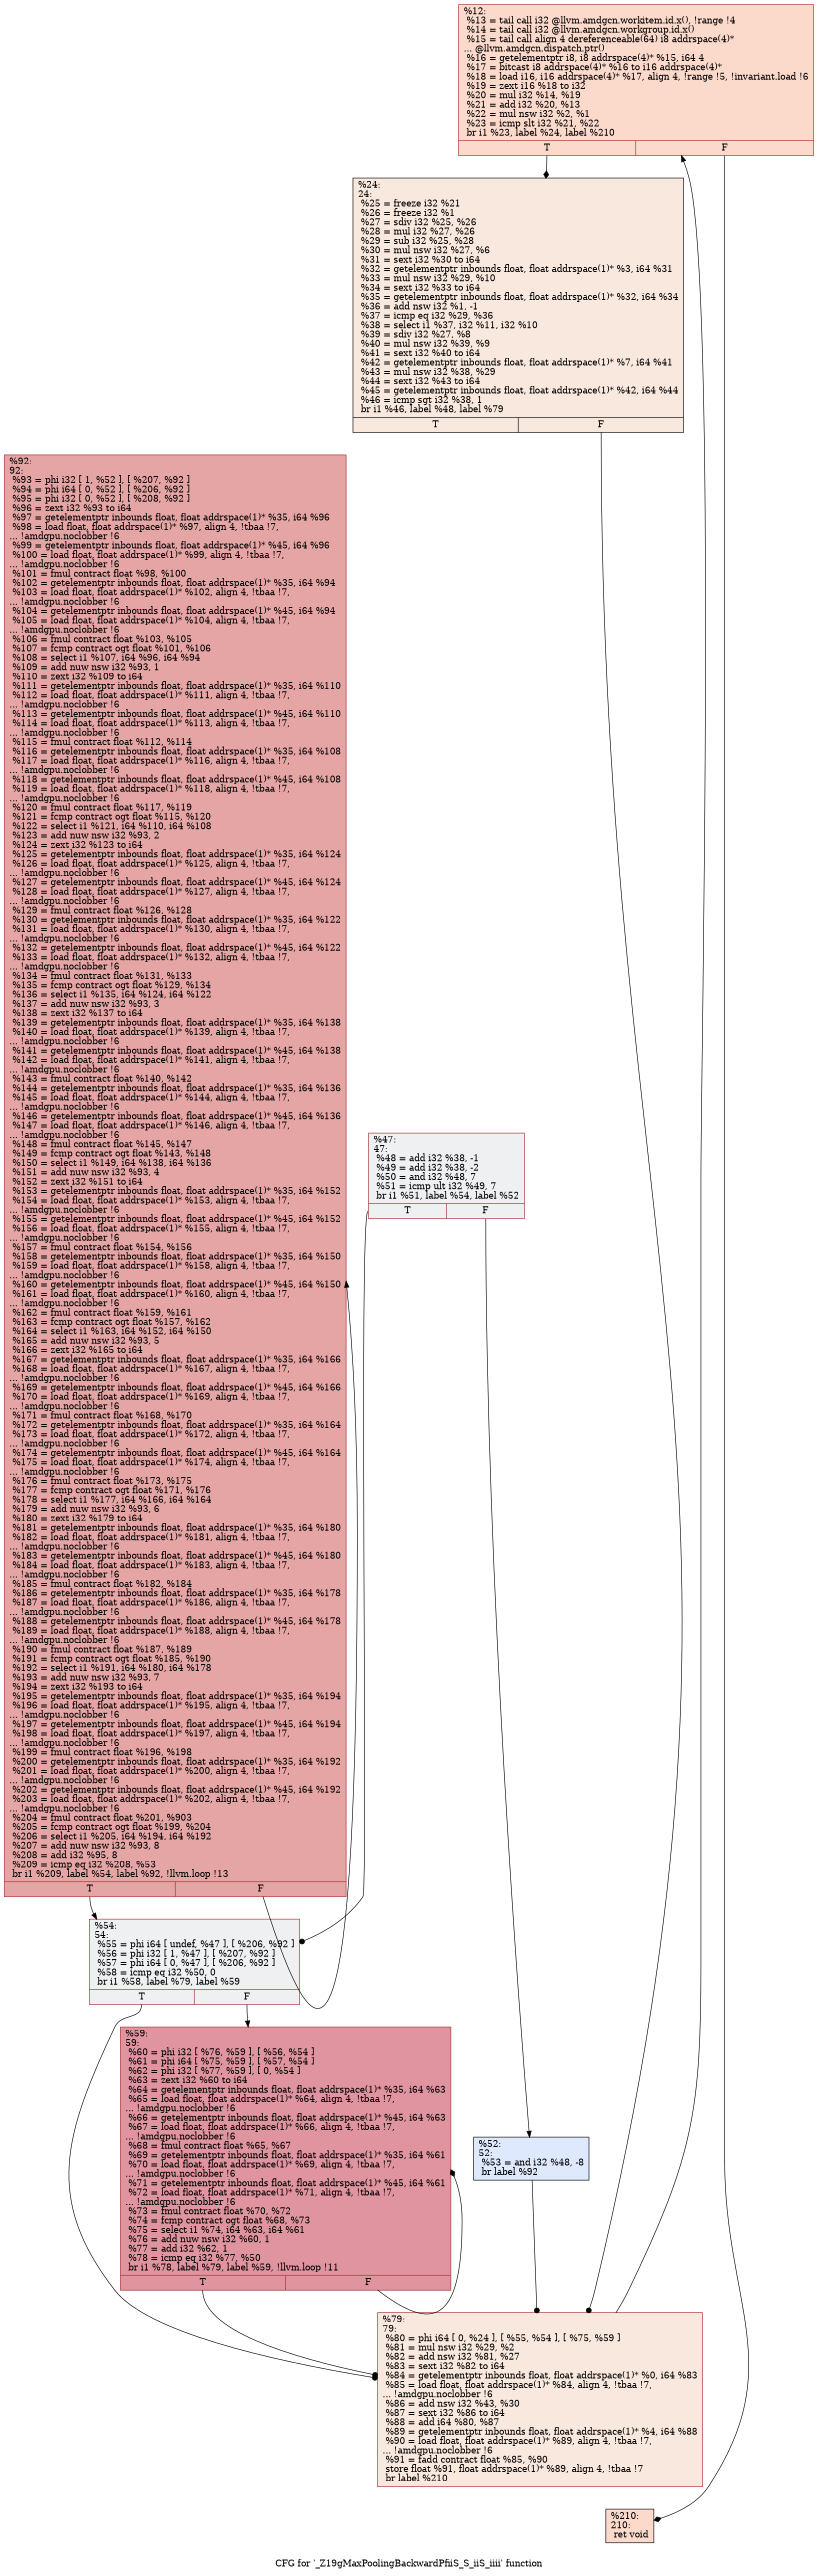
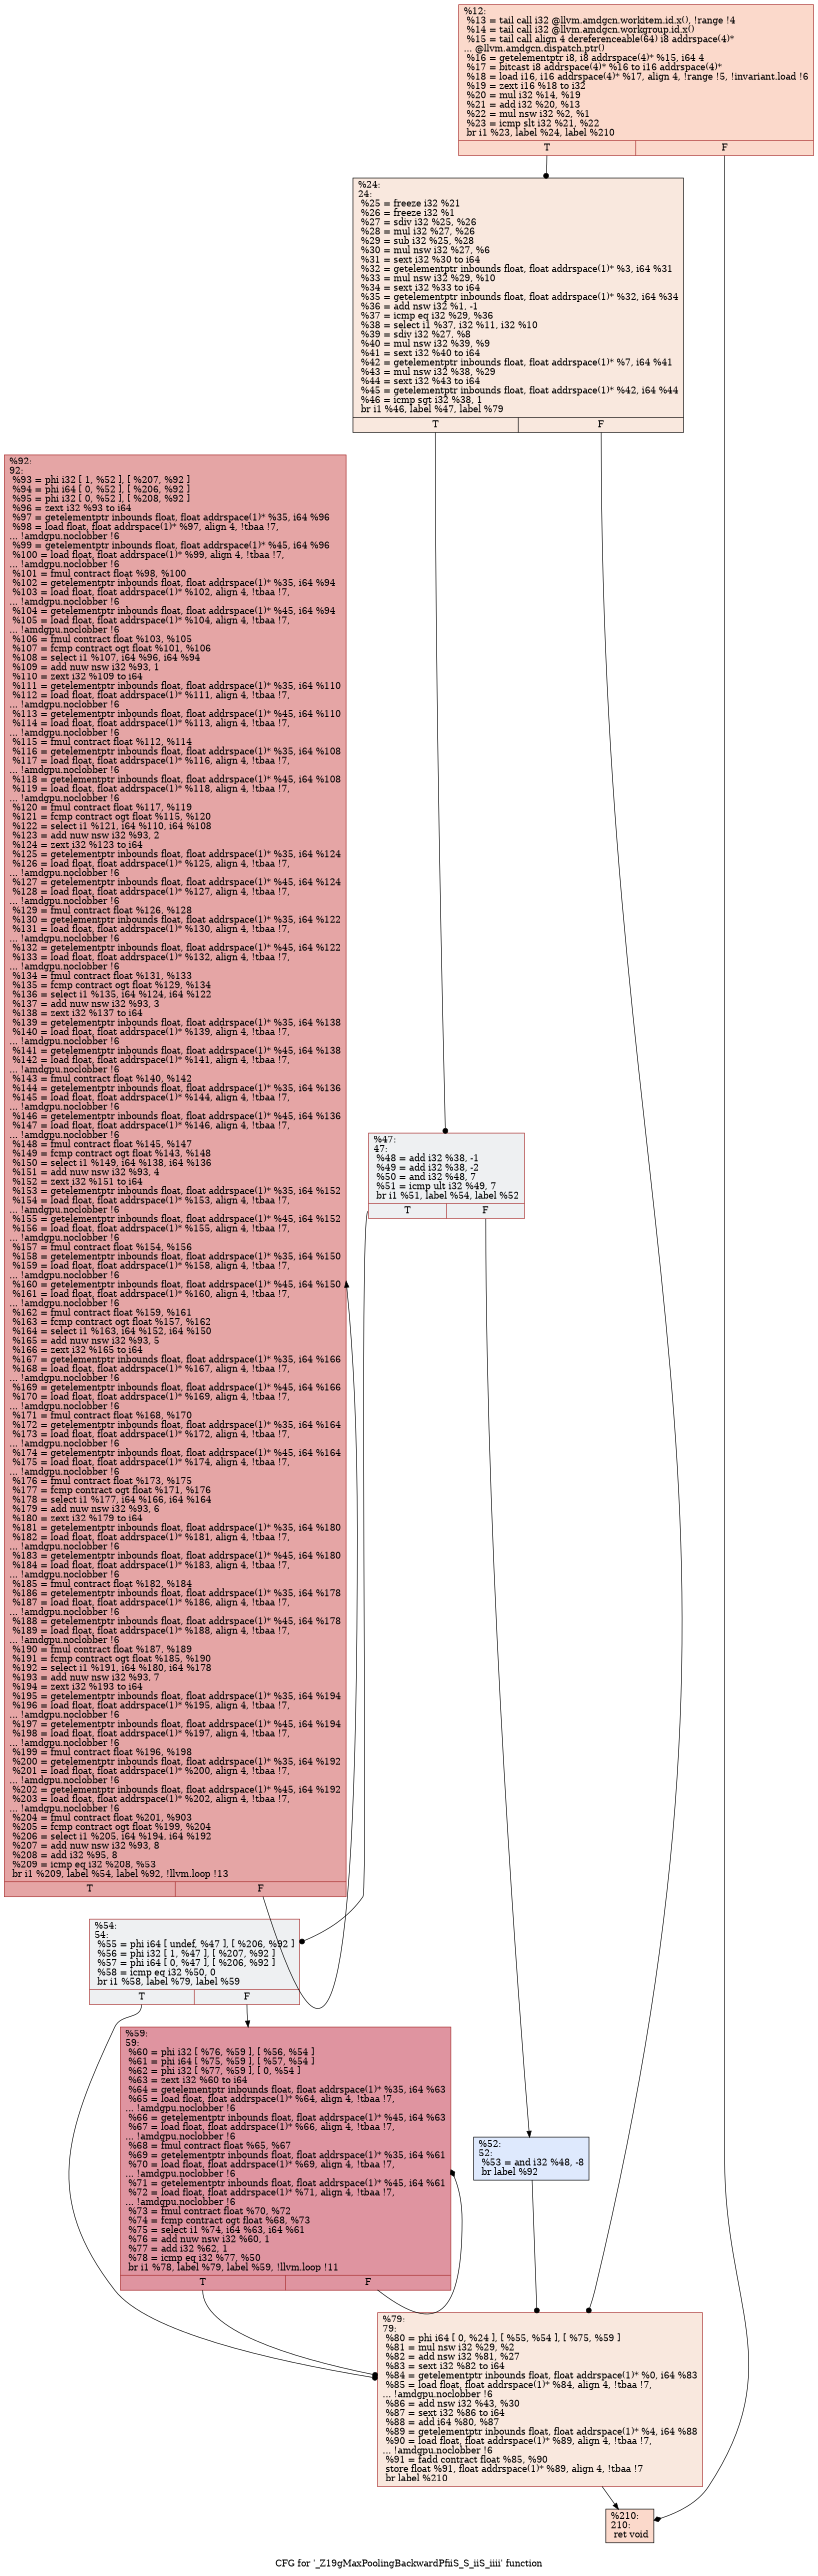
edge "%12:" -> "%24:": arrowhead diamond -> dot
node "%24:": text "br i1 %46, label %48, label %79" -> "br i1 %46, label %47, label %79"
edge "%24:" -> "%47:": added
edge "%79:" -> "%12:": now "%79:" -> "%210:"
edge "%92:" -> "%54:": removed
